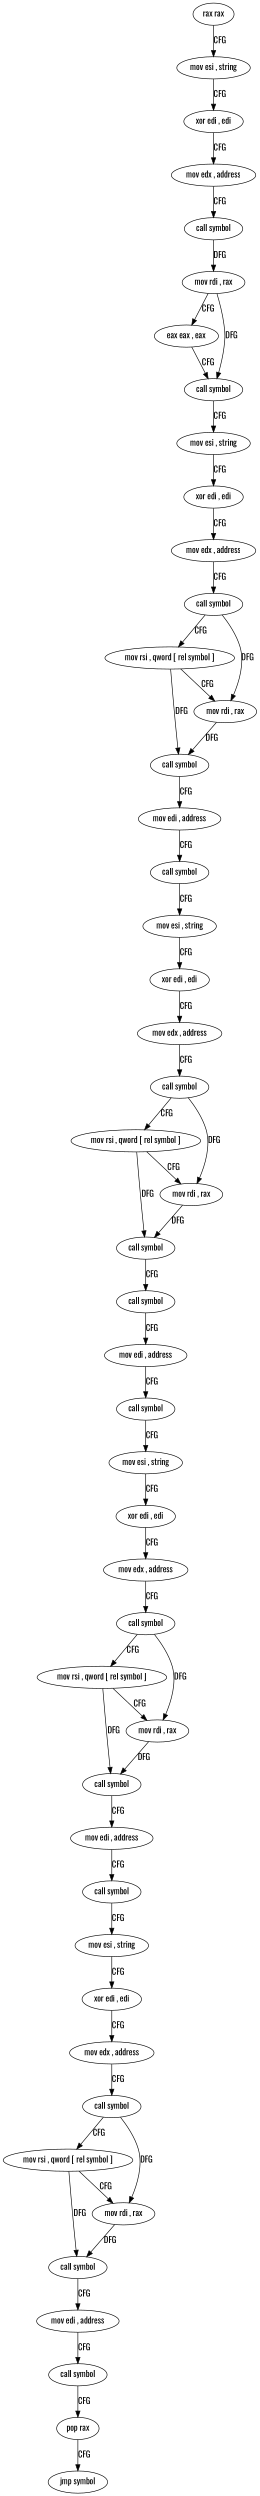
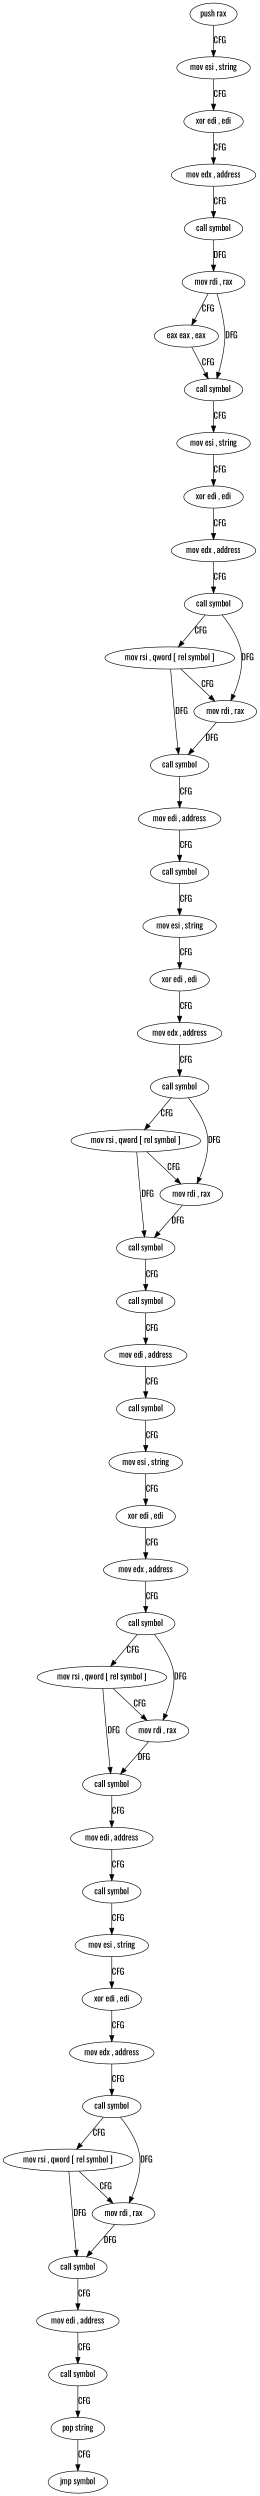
node "rax rax": label "rax rax" -> "push rax"
node "pop rax": label "pop rax" -> "pop string"
